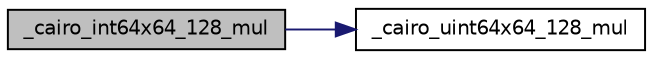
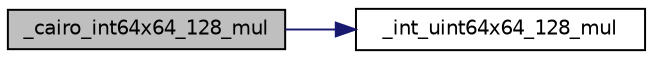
node "_cairo_uint64x64_128_mul": label "_cairo_uint64x64_128_mul" -> "_int_uint64x64_128_mul"
